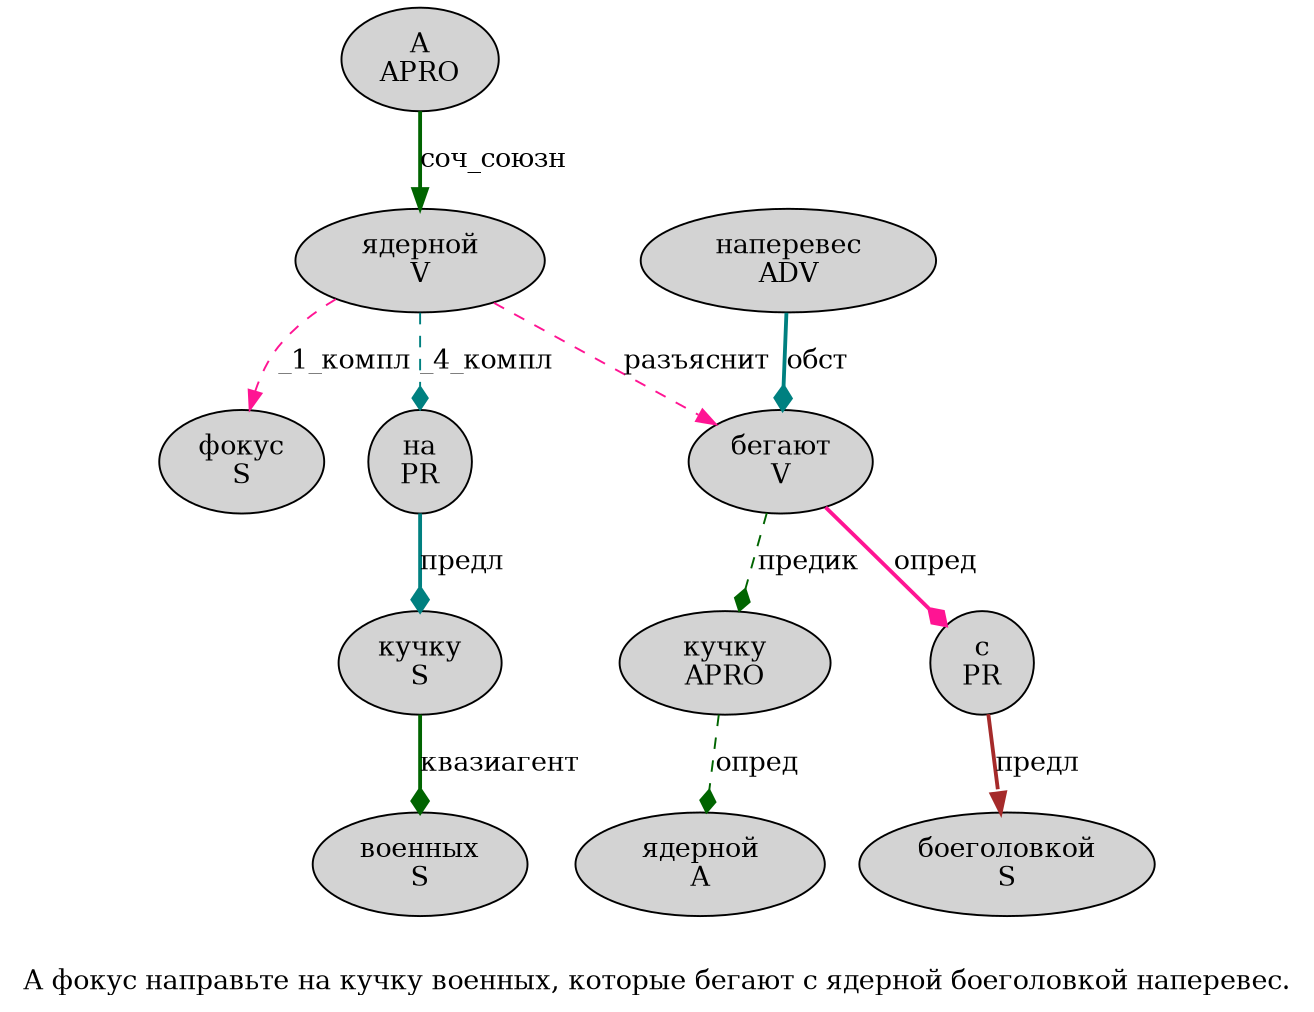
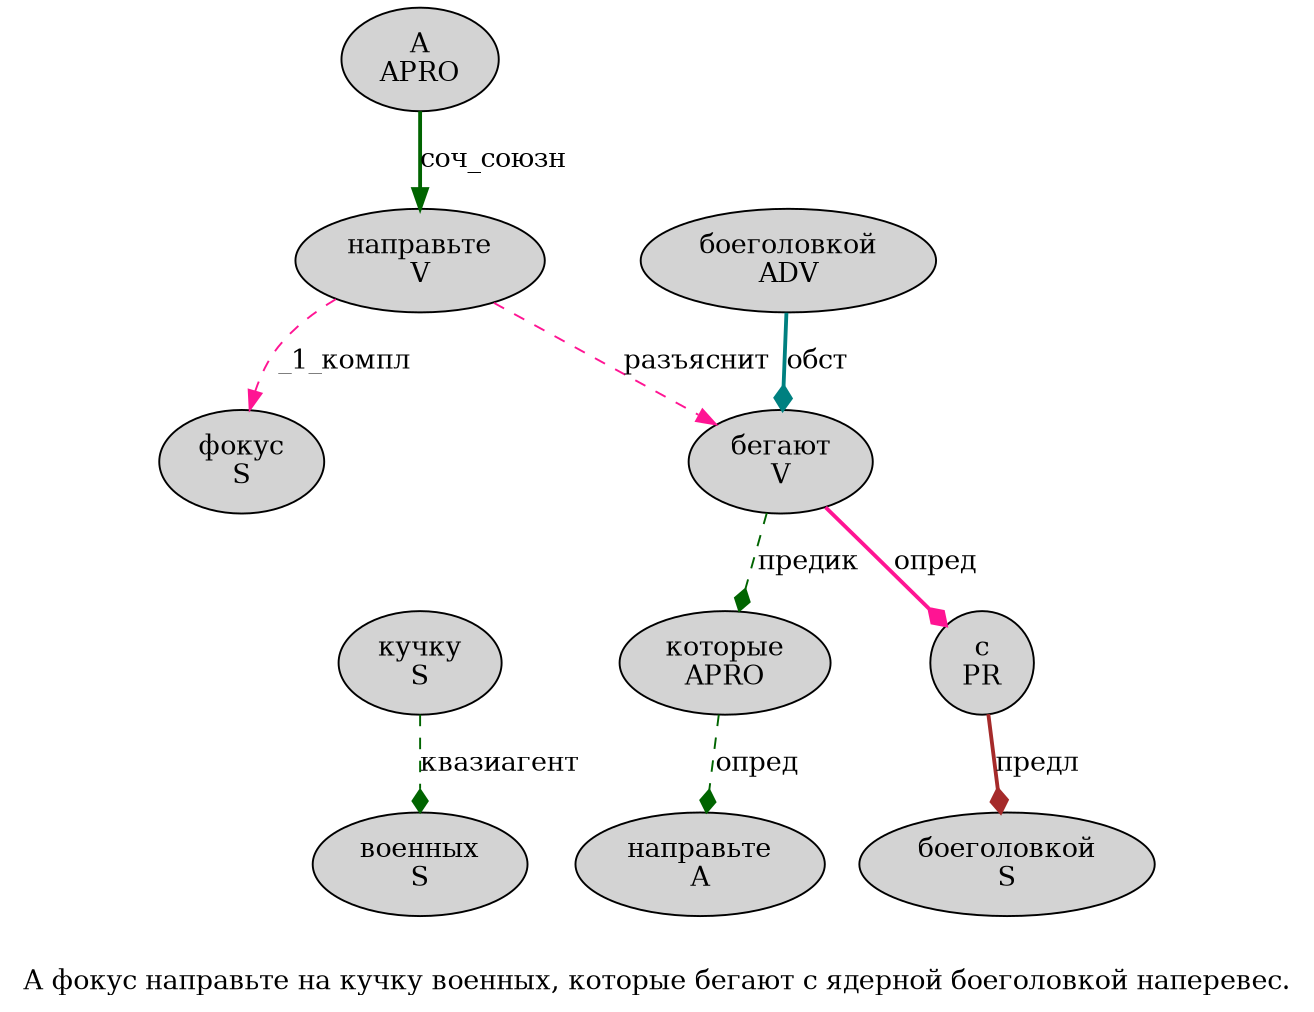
node "ядерной V": label "ядерной V" -> "направьте V"
node "наперевес ADV": label "наперевес ADV" -> "боеголовкой ADV"
node "на PR": removed
node "кучку APRO": label "кучку APRO" -> "которые APRO"
edge "кучку S" -> "военных S": style bold -> dashed
edge "с PR" -> "боеголовкой S": arrowhead normal -> diamond
node "ядерной A": label "ядерной A" -> "направьте A"
